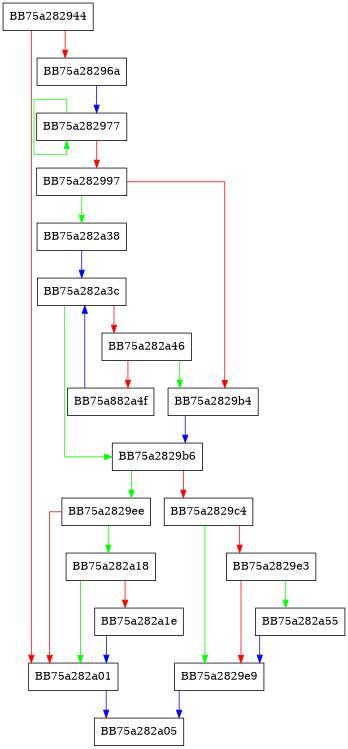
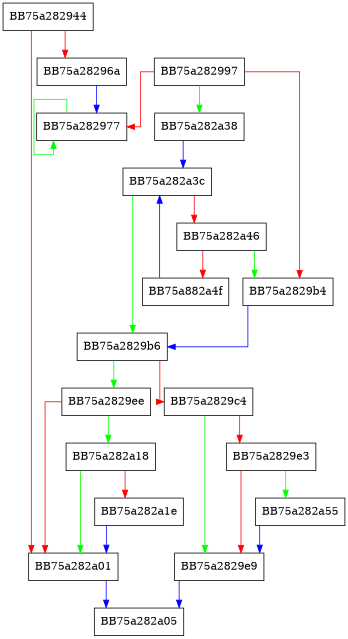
edge "BB75a282977" -> "BB75a282997": reversed
